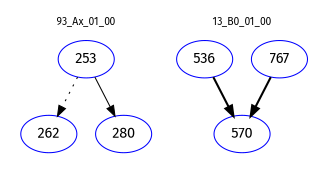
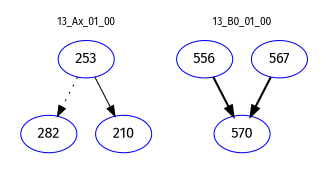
cluster "93_Ax_01_00": label "93_Ax_01_00" -> "13_Ax_01_00"
node "536": label "536" -> "556"
node "767": label "767" -> "567"
node "262": label "262" -> "282"
node "280": label "280" -> "210"
